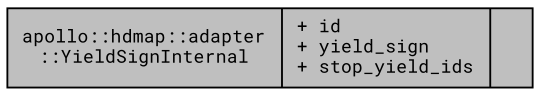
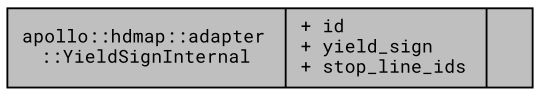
node "apollo::hdmap::adapter": text "+ stop_yield_ids" -> "+ stop_line_ids"
